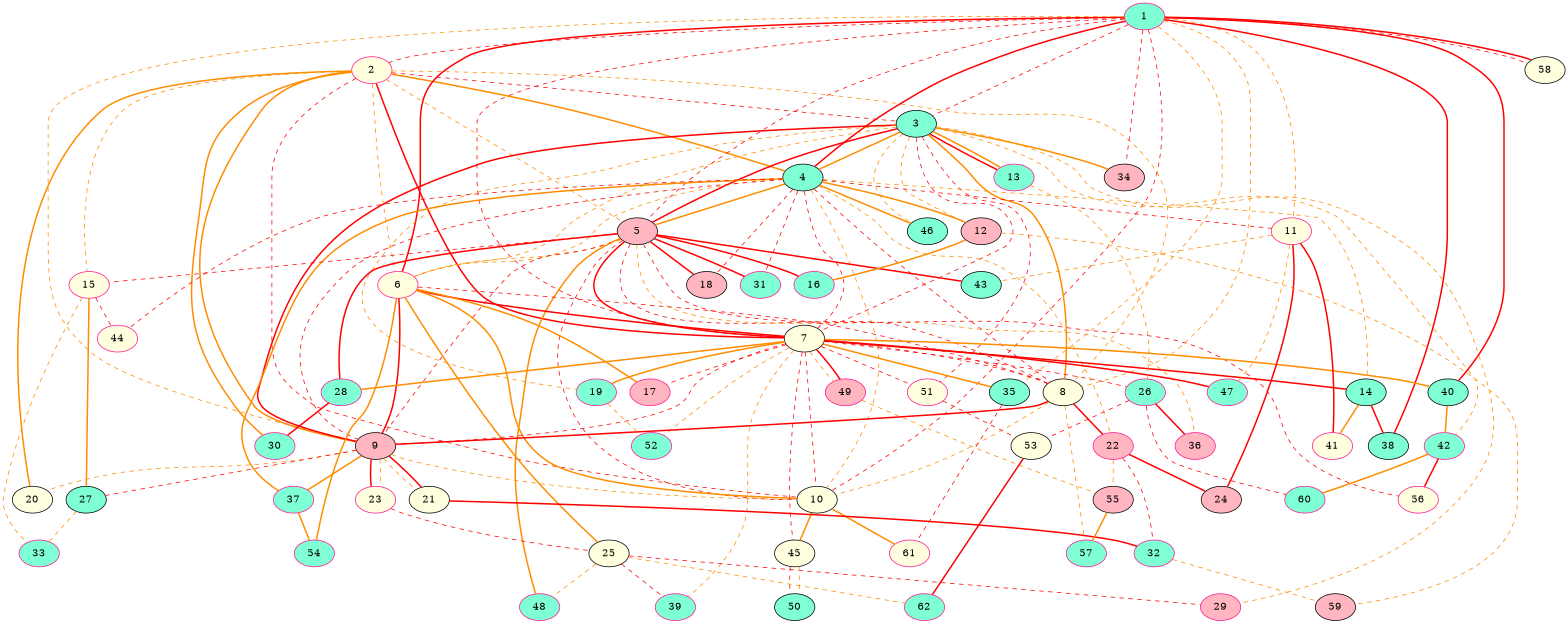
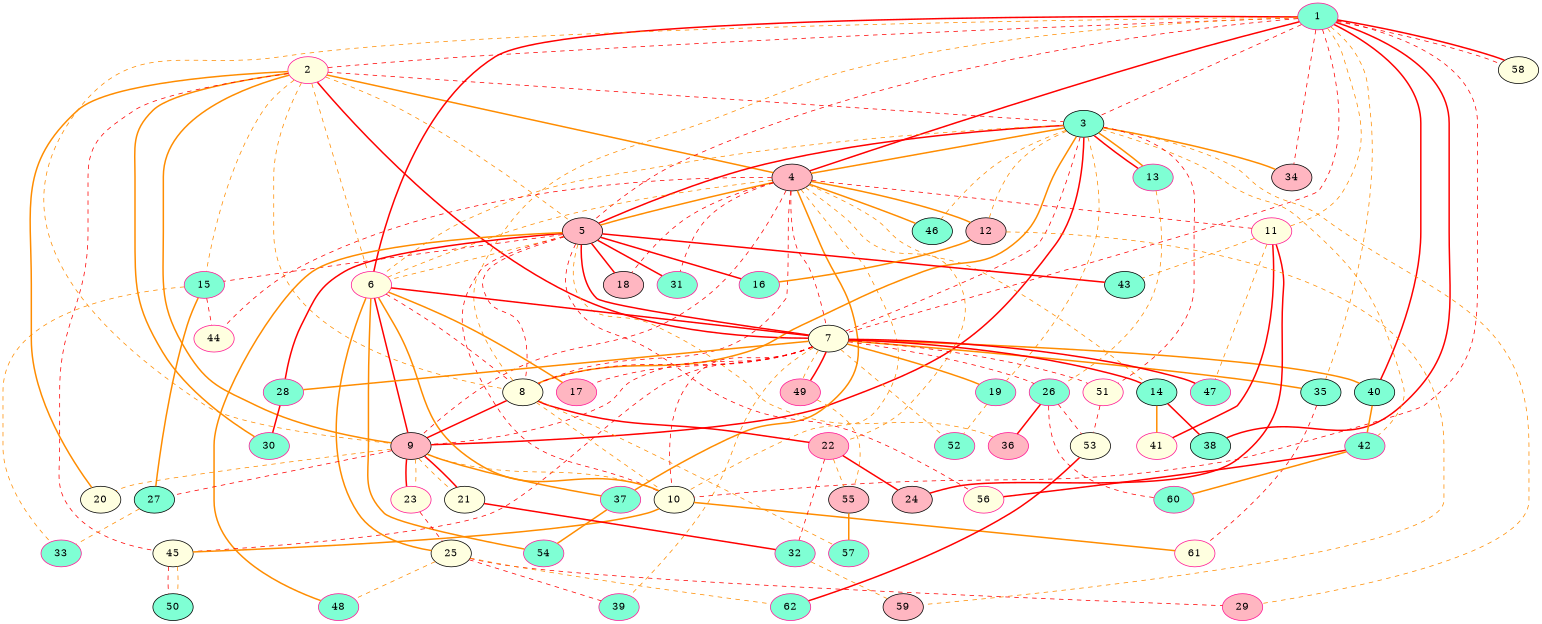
node "4": fillcolor aquamarine -> lightpink
node "15": fillcolor lightyellow -> aquamarine
edge "5" -- "9": removed
edge "2" -- "10": now "2" -- "45"
